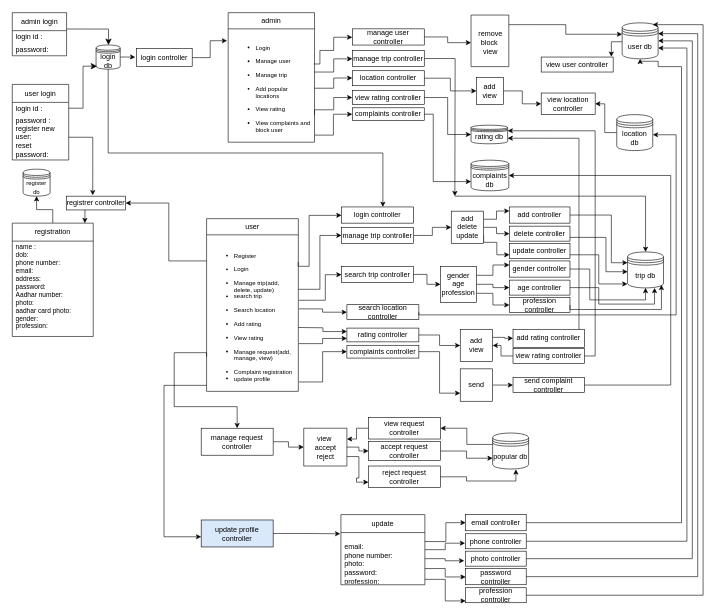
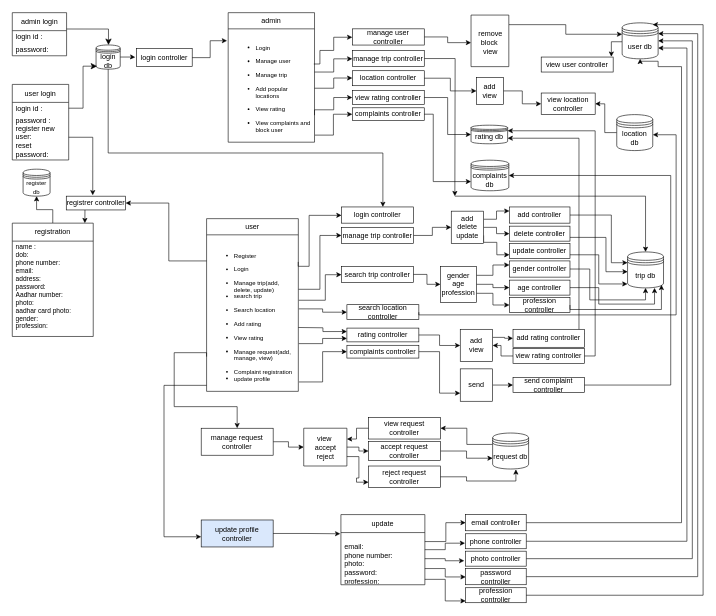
node "popular db": label "popular db" -> "request db"
